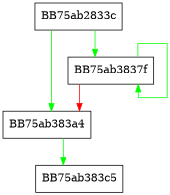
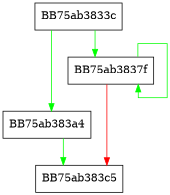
node "BB75ab2833c": label "BB75ab2833c" -> "BB75ab3833c"
edge "BB75ab3837f" -> "BB75ab383a4": now "BB75ab3837f" -> "BB75ab383c5"
